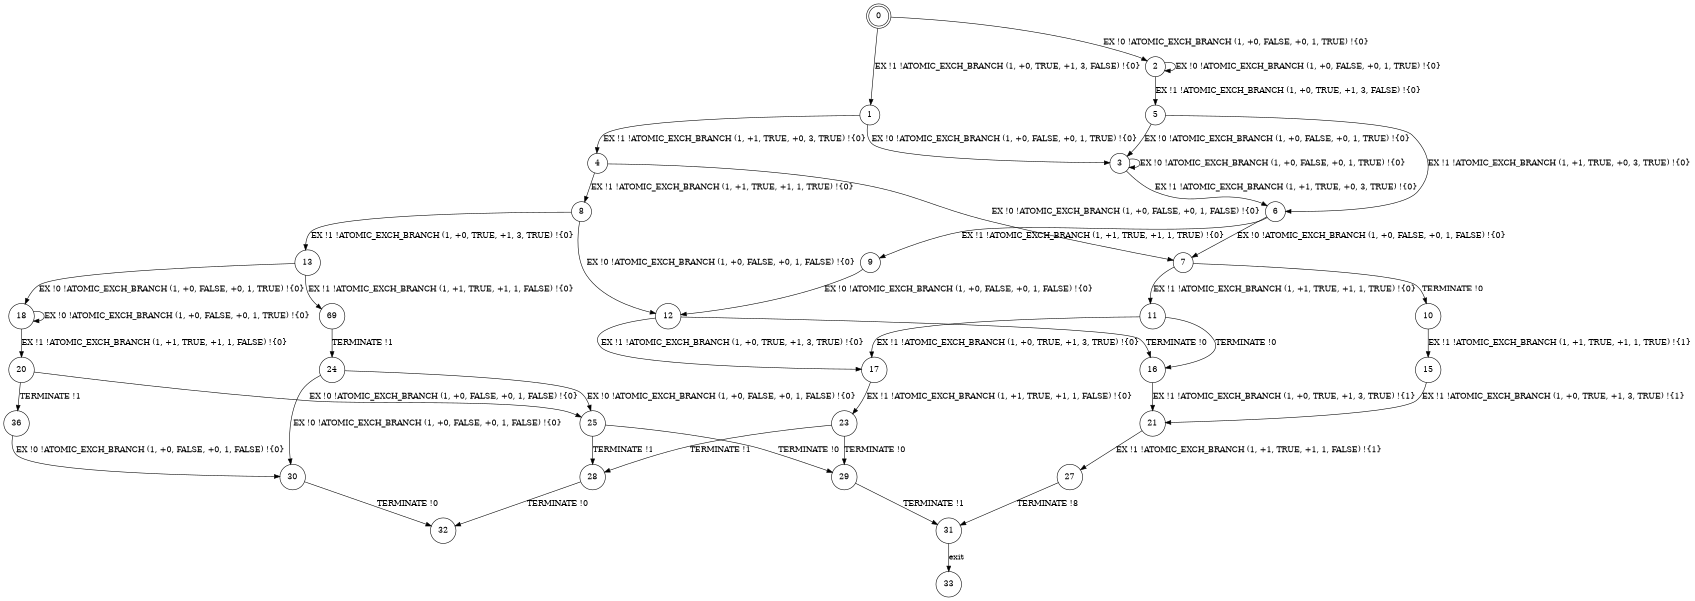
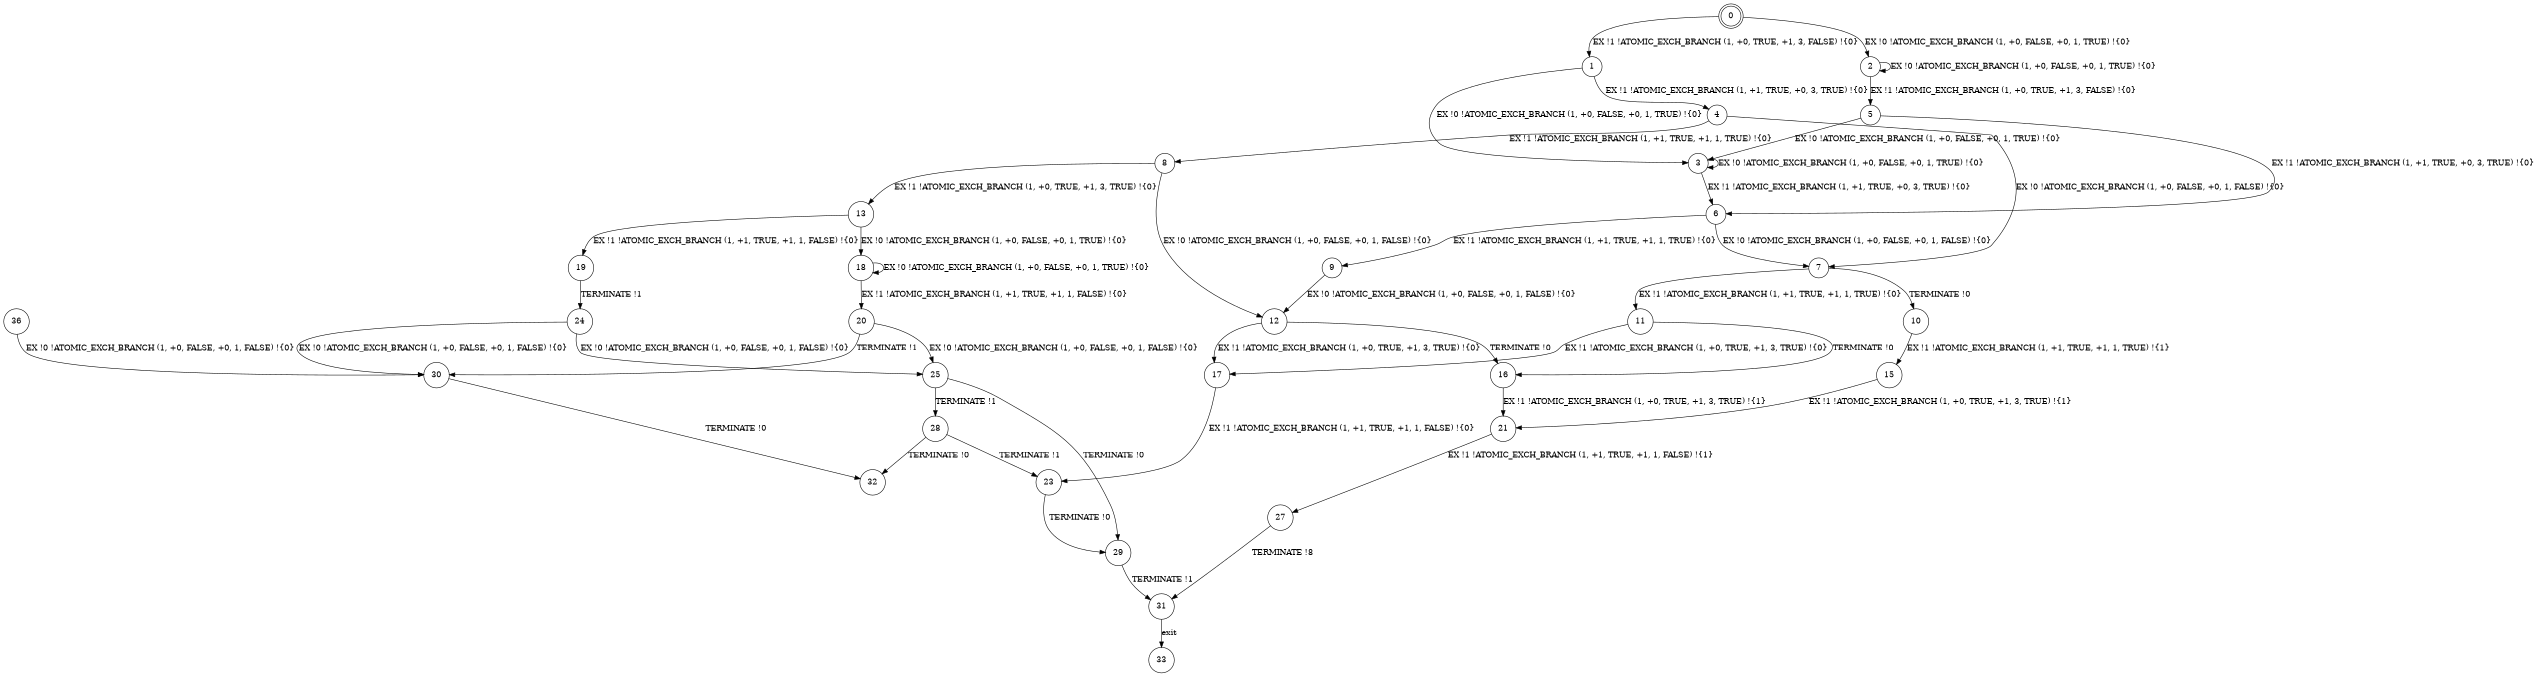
node "69": label "69" -> "19"
edge "20" -> "36": now "20" -> "30"
edge "23" -> "28": reversed
